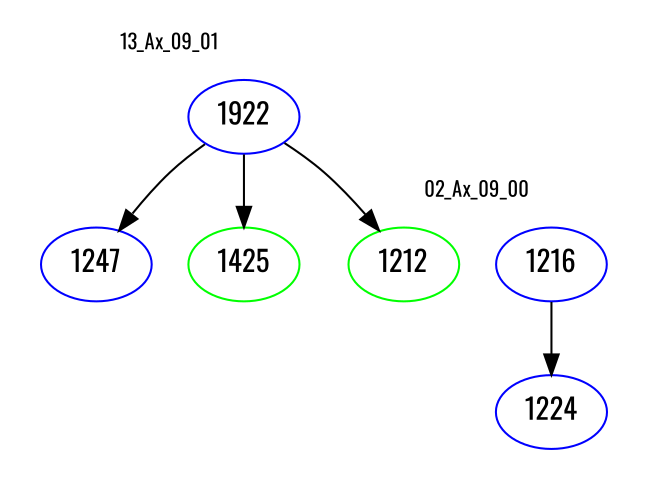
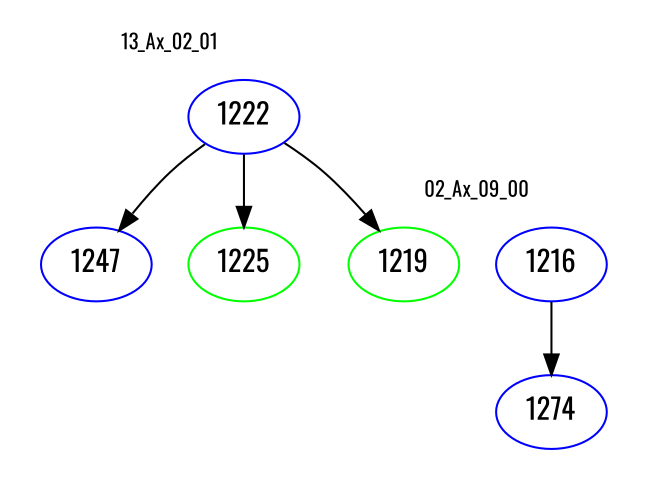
cluster "13_Ax_09_01": label "13_Ax_09_01" -> "13_Ax_02_01"
node "1922": label "1922" -> "1222"
node "1425": label "1425" -> "1225"
node "1212": label "1212" -> "1219"
node "1224": label "1224" -> "1274"
